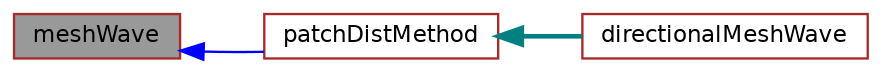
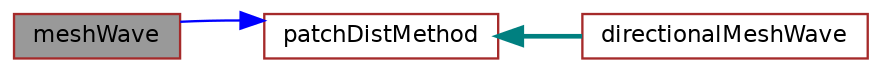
edge "patchDistMethod" -> "meshWave": reversed
